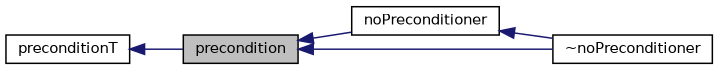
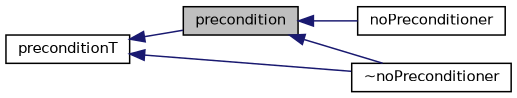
edge "~noPreconditioner" -> "noPreconditioner": now "~noPreconditioner" -> "preconditionT"
